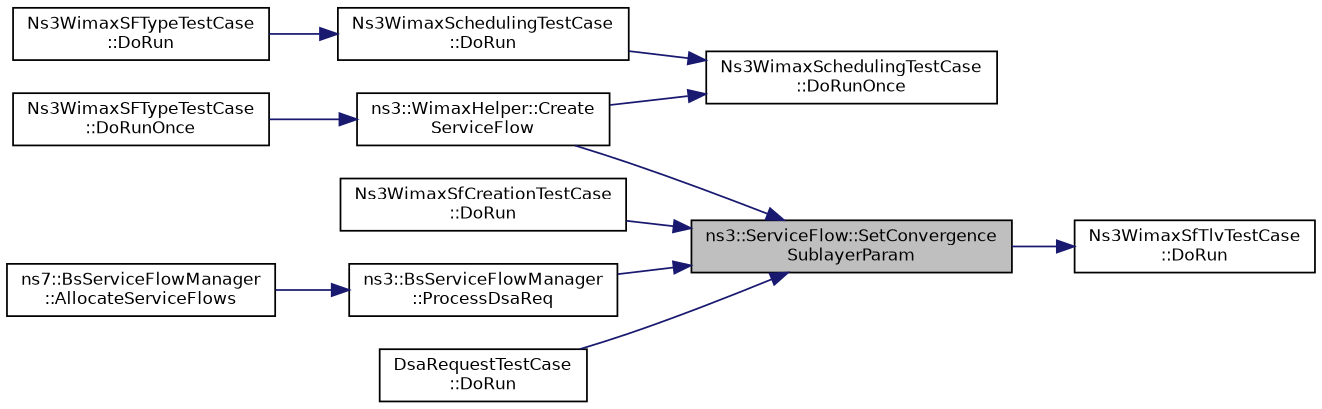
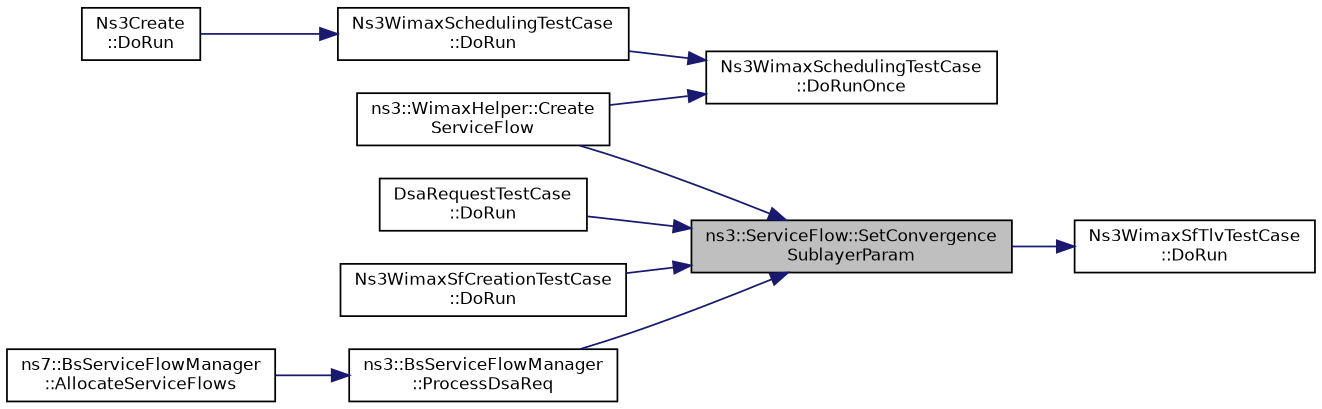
node "Ns3WimaxSFTypeTestCase ::DoRun": label "Ns3WimaxSFTypeTestCase ::DoRun" -> "Ns3Create ::DoRun"
node "Ns3WimaxSFTypeTestCase ::DoRunOnce": removed
